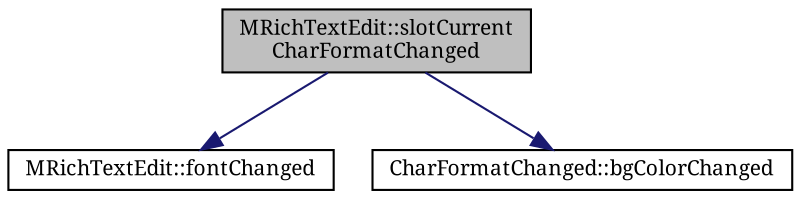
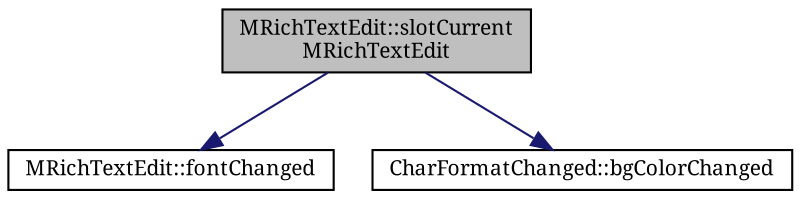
node "MRichTextEdit::slotCurrent CharFormatChanged": label "MRichTextEdit::slotCurrent CharFormatChanged" -> "MRichTextEdit::slotCurrent MRichTextEdit"
